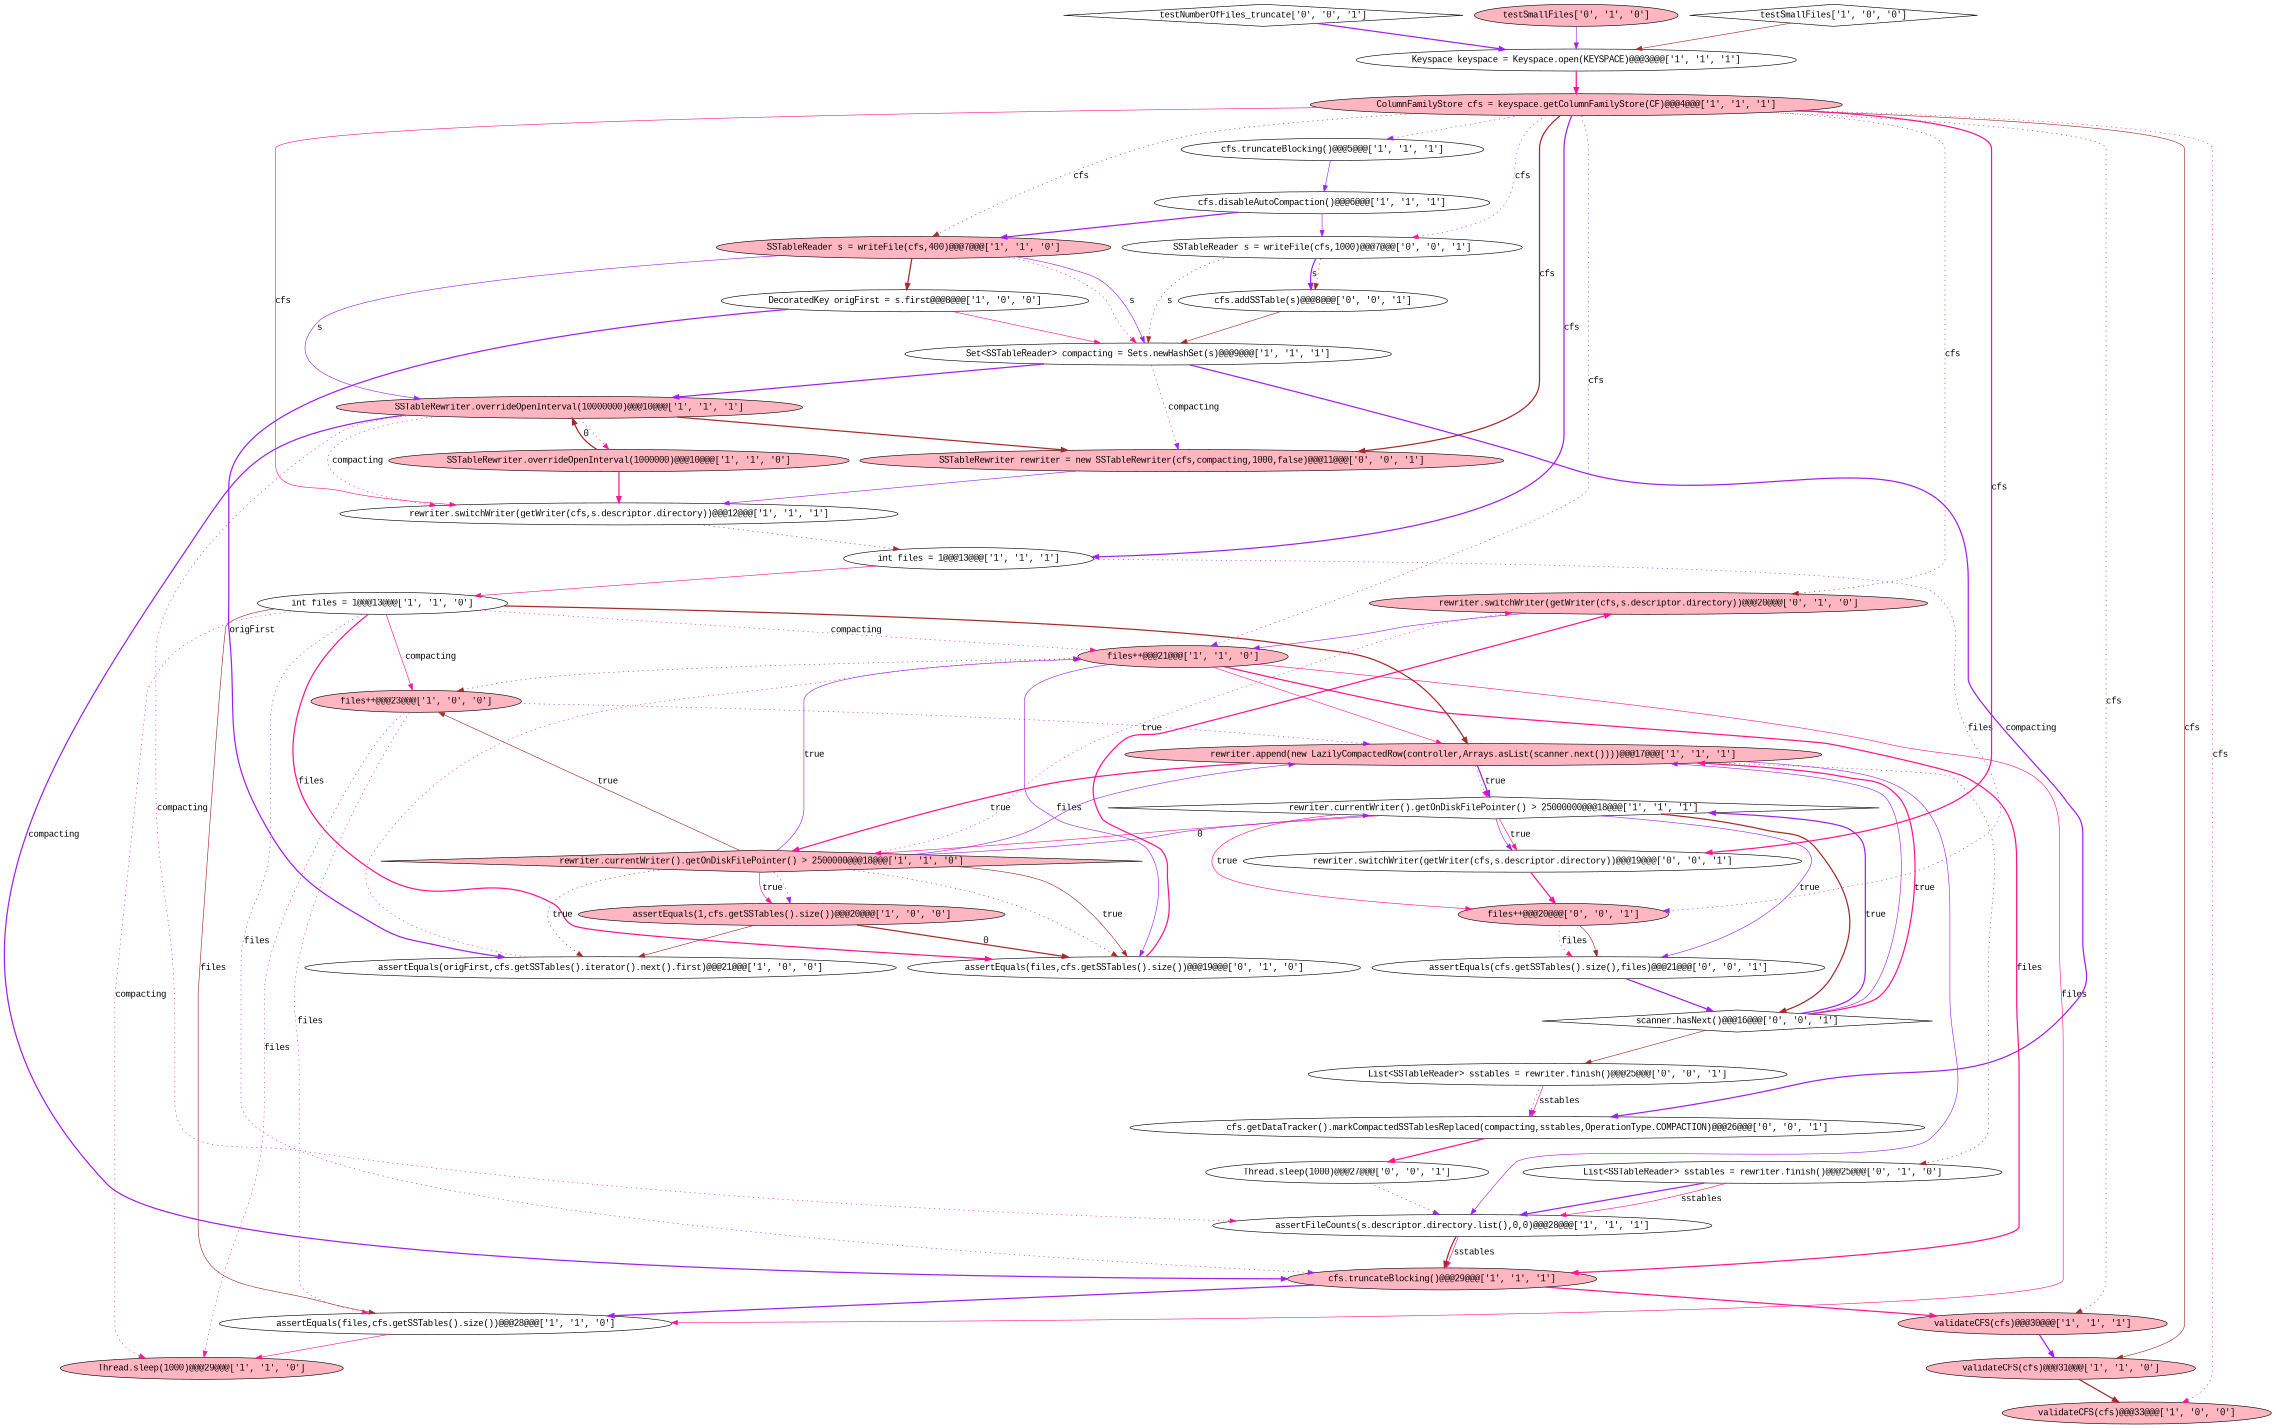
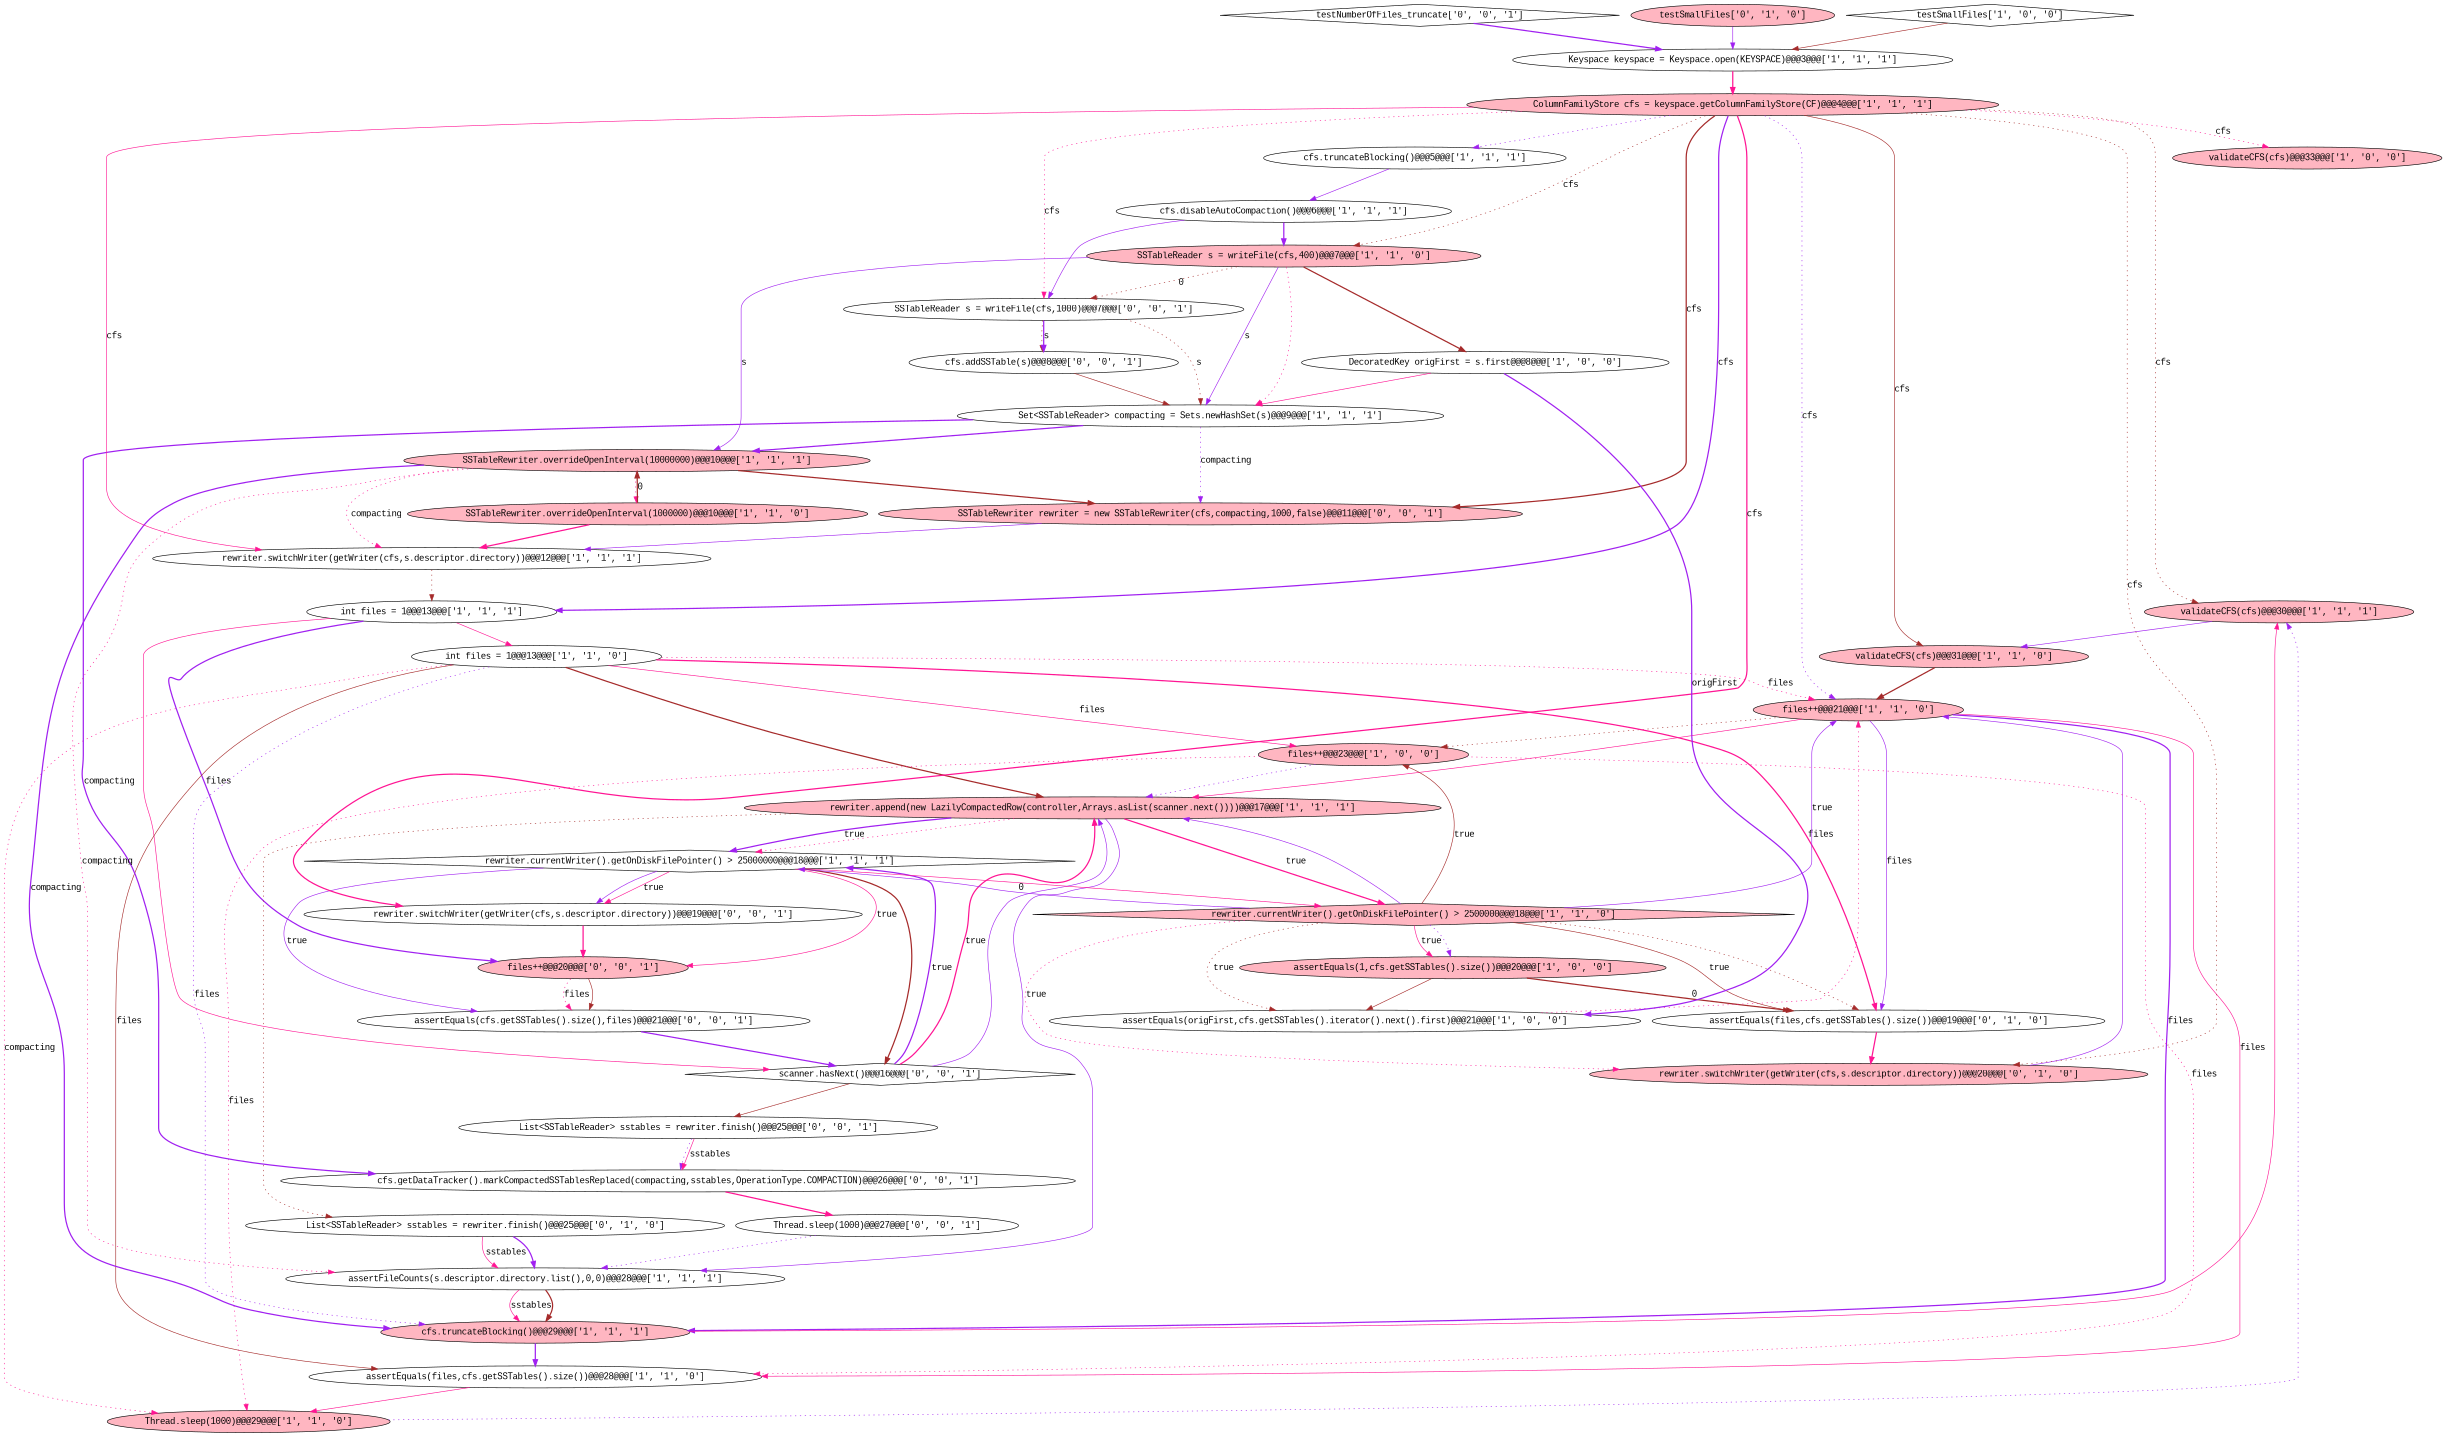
edge "SSTableReader s = writeFile(cfs,400)@@@7@@@['1', '1', '0']" -> "SSTableReader s = writeFile(cfs,1000)@@@7@@@['0', '0', '1']": added, label "0"
edge "int files = 1@@@13@@@['1', '1', '1']" -> "files++@@@20@@@['0', '0', '1']": style dotted -> bold
edge "int files = 1@@@13@@@['1', '1', '0']" -> "files++@@@21@@@['1', '1', '0']": label "compacting" -> "files"
edge "int files = 1@@@13@@@['1', '1', '0']" -> "files++@@@23@@@['1', '0', '0']": label "compacting" -> "files"
edge "files++@@@21@@@['1', '1', '0']" -> "cfs.truncateBlocking()@@@29@@@['1', '1', '1']": color deeppink -> purple
edge "int files = 1@@@13@@@['1', '1', '1']" -> "scanner.hasNext()@@@16@@@['0', '0', '1']": added
edge "cfs.truncateBlocking()@@@29@@@['1', '1', '1']" -> "validateCFS(cfs)@@@30@@@['1', '1', '1']": style bold -> solid
edge "validateCFS(cfs)@@@30@@@['1', '1', '1']" -> "validateCFS(cfs)@@@31@@@['1', '1', '0']": style bold -> solid
edge "validateCFS(cfs)@@@31@@@['1', '1', '0']" -> "validateCFS(cfs)@@@33@@@['1', '0', '0']": now "validateCFS(cfs)@@@31@@@['1', '1', '0']" -> "files++@@@21@@@['1', '1', '0']"
edge "Thread.sleep(1000)@@@29@@@['1', '1', '0']" -> "validateCFS(cfs)@@@30@@@['1', '1', '1']": added
